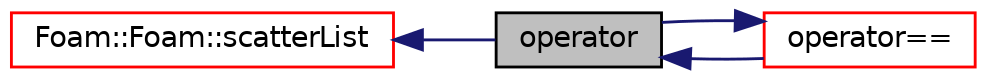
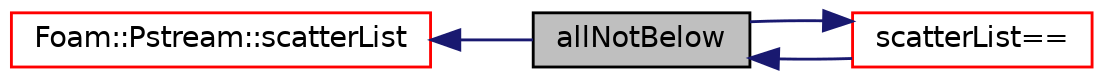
node "Foam::Foam::scatterList": label "Foam::Foam::scatterList" -> "Foam::Pstream::scatterList"
node "operator": label "operator" -> "allNotBelow"
node "operator==": label "operator==" -> "scatterList=="
